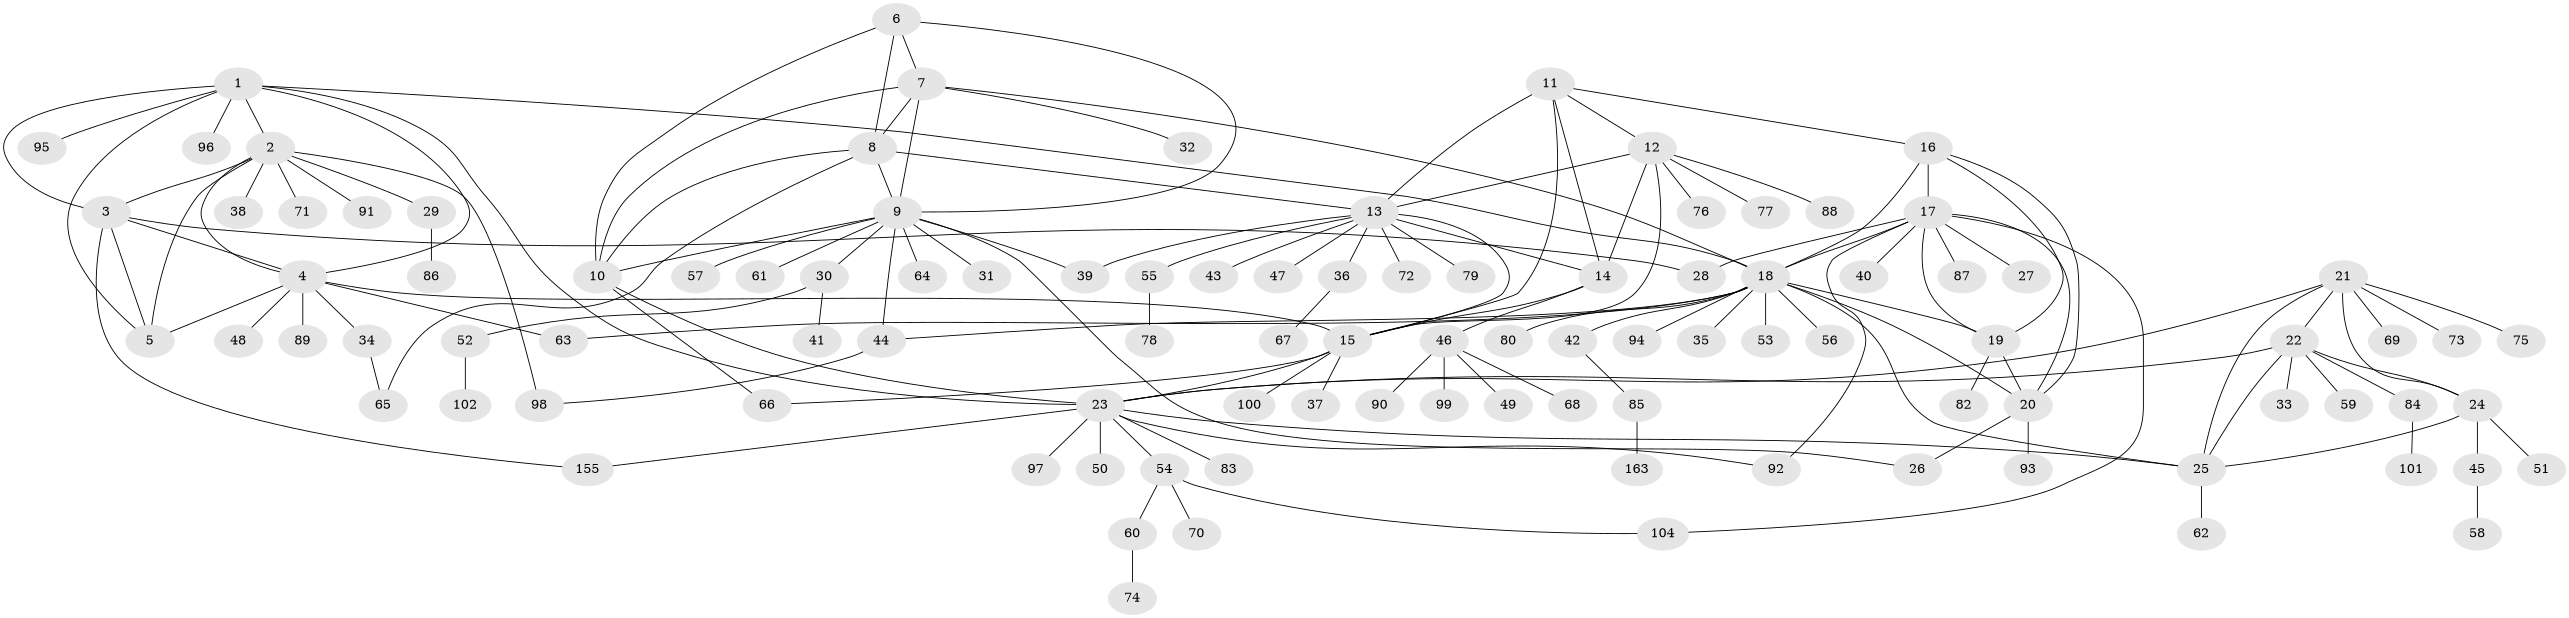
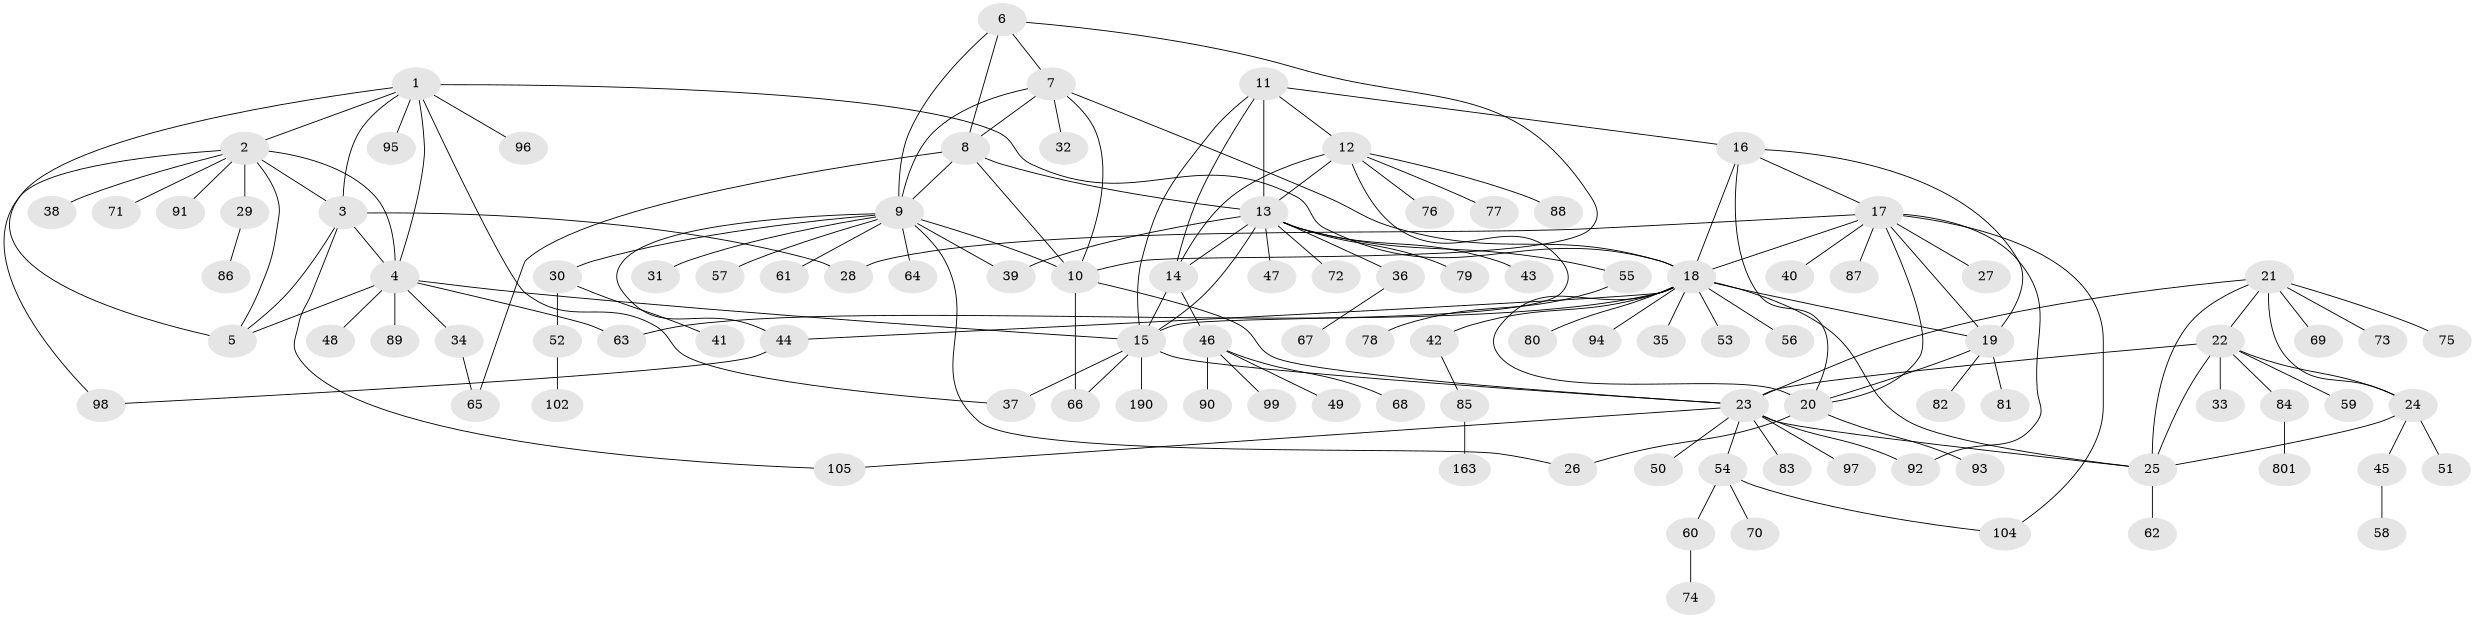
edge "1" -- "23": now "1" -- "37"
node "100": label "100" -> "190"
node "81": added
node "155": label "155" -> "105"
node "101": label "101" -> "801"
